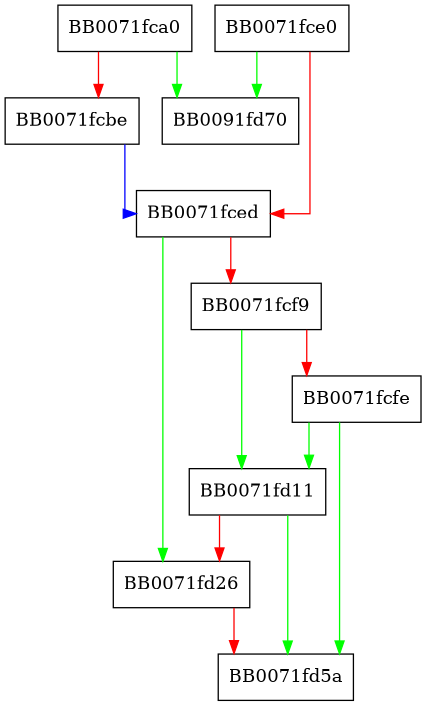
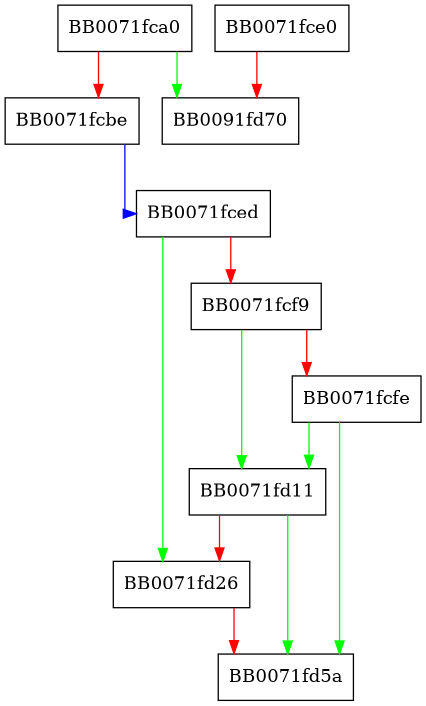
edge "BB0071fce0" -> "BB0091fd70": color green -> red
edge "BB0071fce0" -> "BB0071fced": removed
